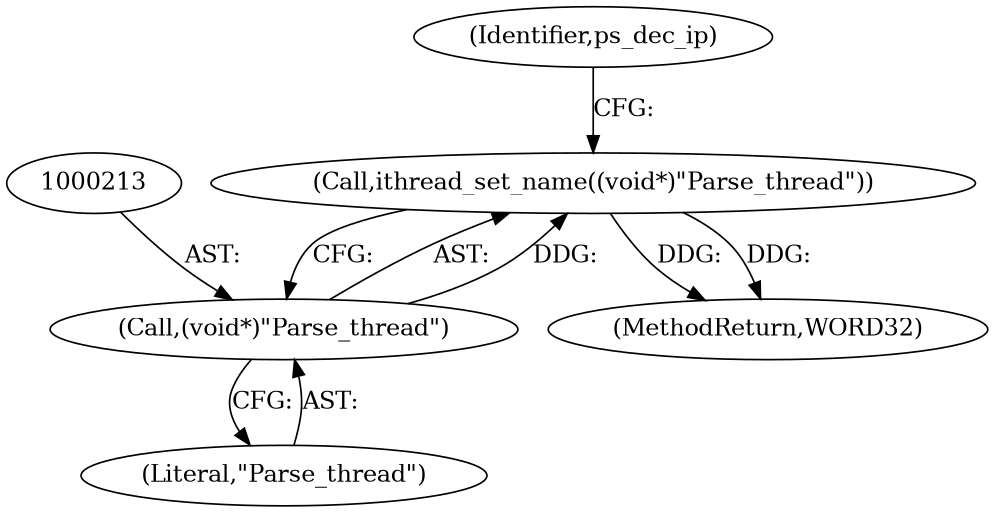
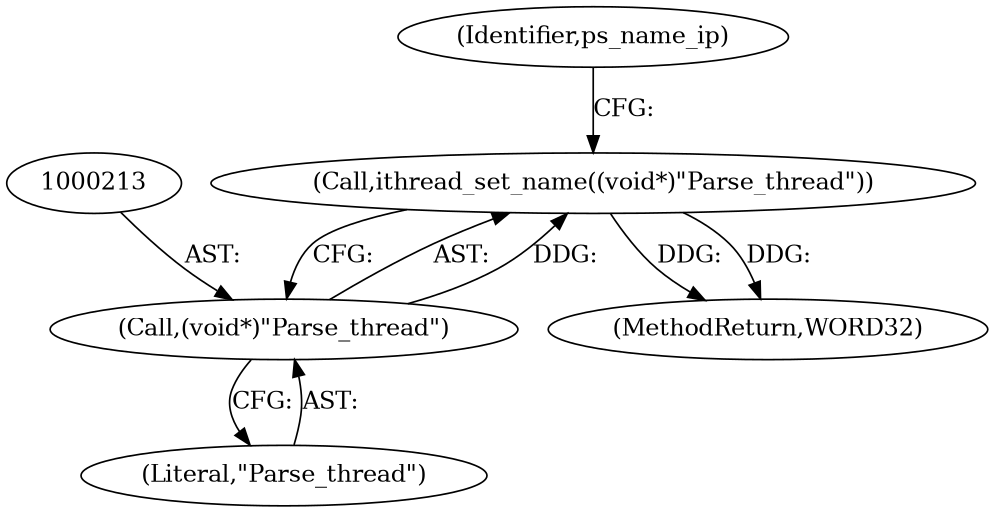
node "(Identifier,ps_dec_ip)": label "(Identifier,ps_dec_ip)" -> "(Identifier,ps_name_ip)"
